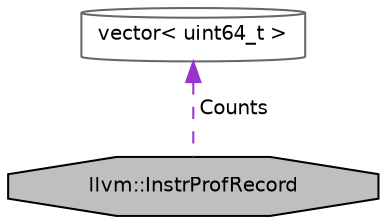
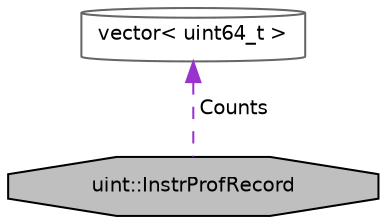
node "llvm::InstrProfRecord": label "llvm::InstrProfRecord" -> "uint::InstrProfRecord"
